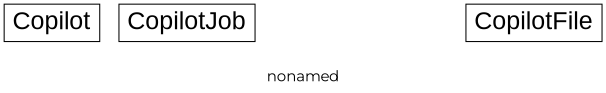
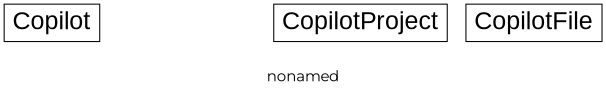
node "CopilotJob": removed
node "CopilotProject": added
